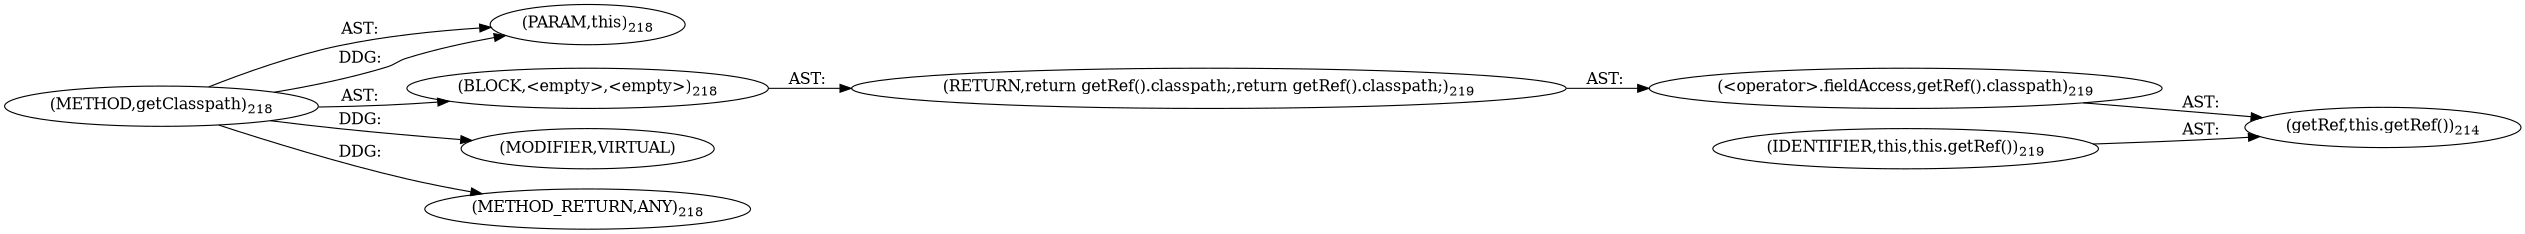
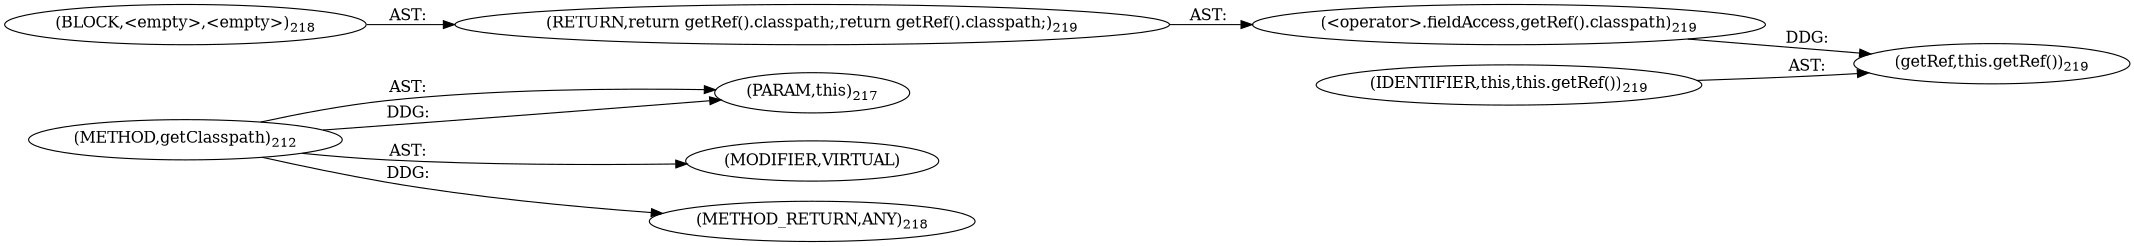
node "(PARAM,this)": text "218" -> "217"
edge "(<operator>.fieldAccess,getRef().classpath)" -> "(getRef,this.getRef())": label "AST: " -> "DDG: "
node "(METHOD,getClasspath)": text "218" -> "212"
edge "(METHOD,getClasspath)" -> "(BLOCK,<empty>,<empty>)": removed, label "AST:"
edge "(METHOD,getClasspath)" -> "(MODIFIER,VIRTUAL)": label "DDG: " -> "AST: "
node "(getRef,this.getRef())": text "214" -> "219"
